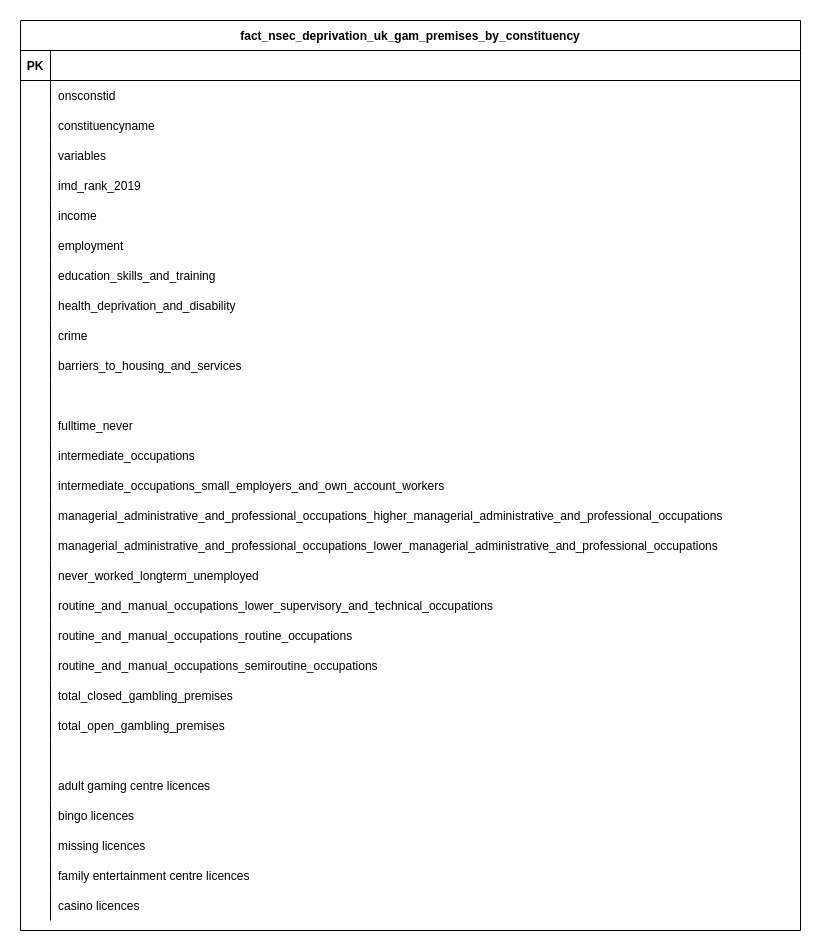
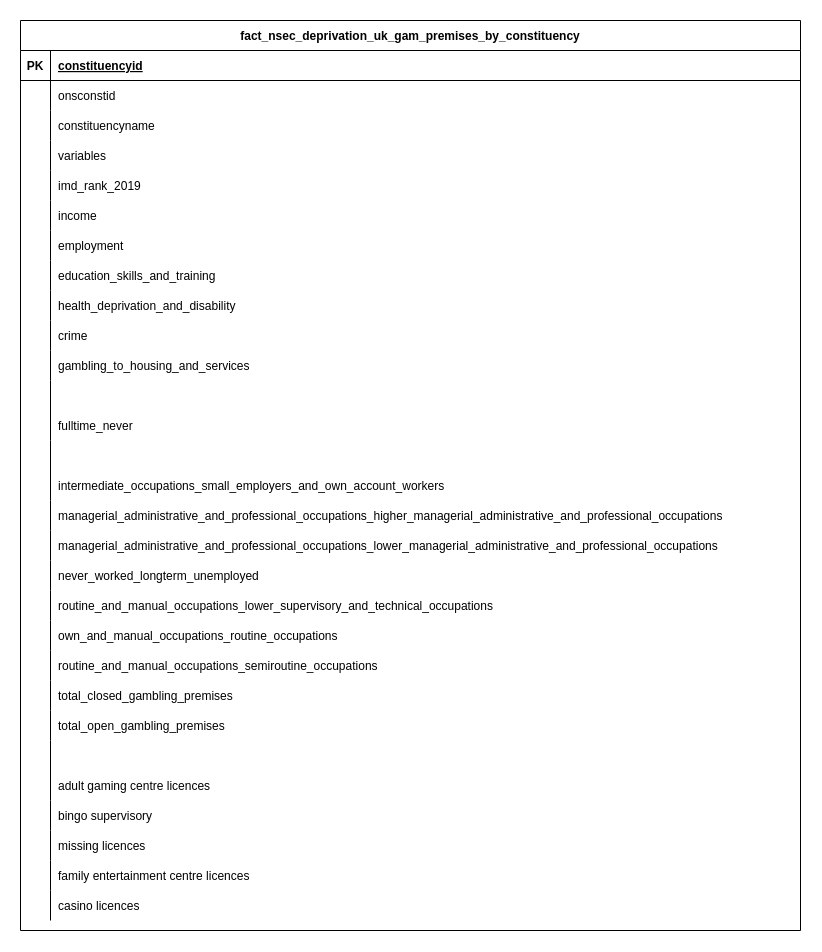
node "constituencyid": added
node "barriers_to_housing_and_services": label "barriers_to_housing_and_services" -> "gambling_to_housing_and_services"
node "intermediate_occupations": removed
node "routine_and_manual_occupations_routine_occupations": label "routine_and_manual_occupations_routine_occupations" -> "own_and_manual_occupations_routine_occupations"
node "bingo licences": label "bingo licences" -> "bingo supervisory"
